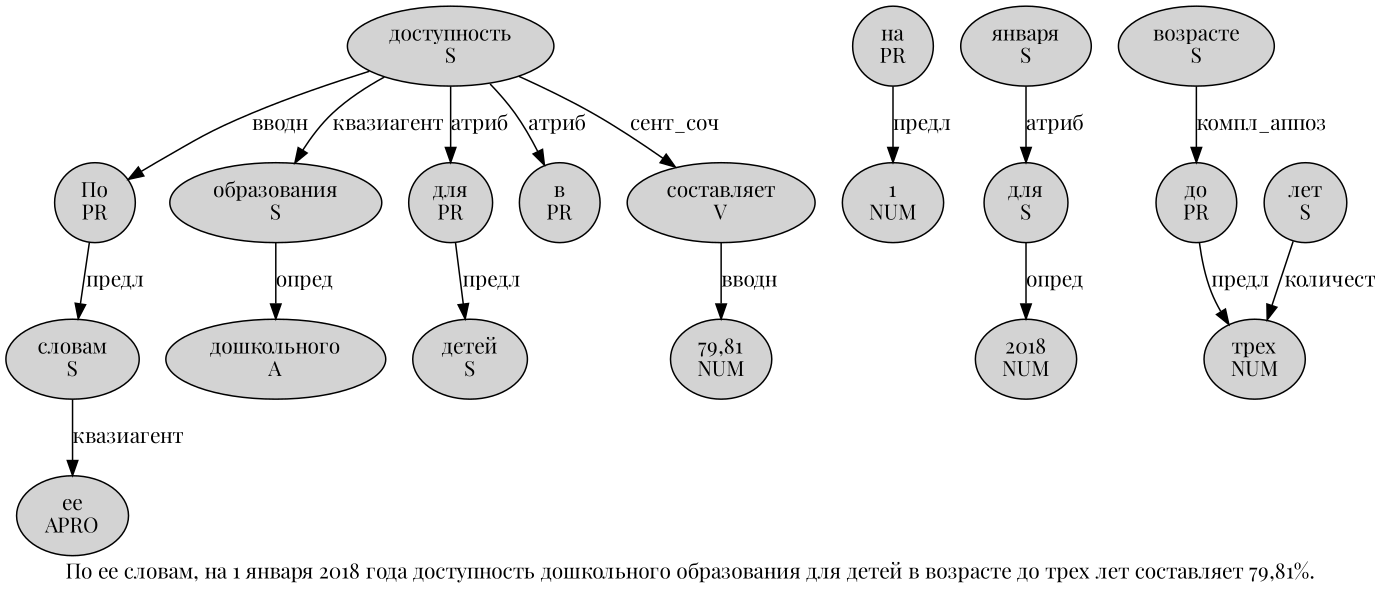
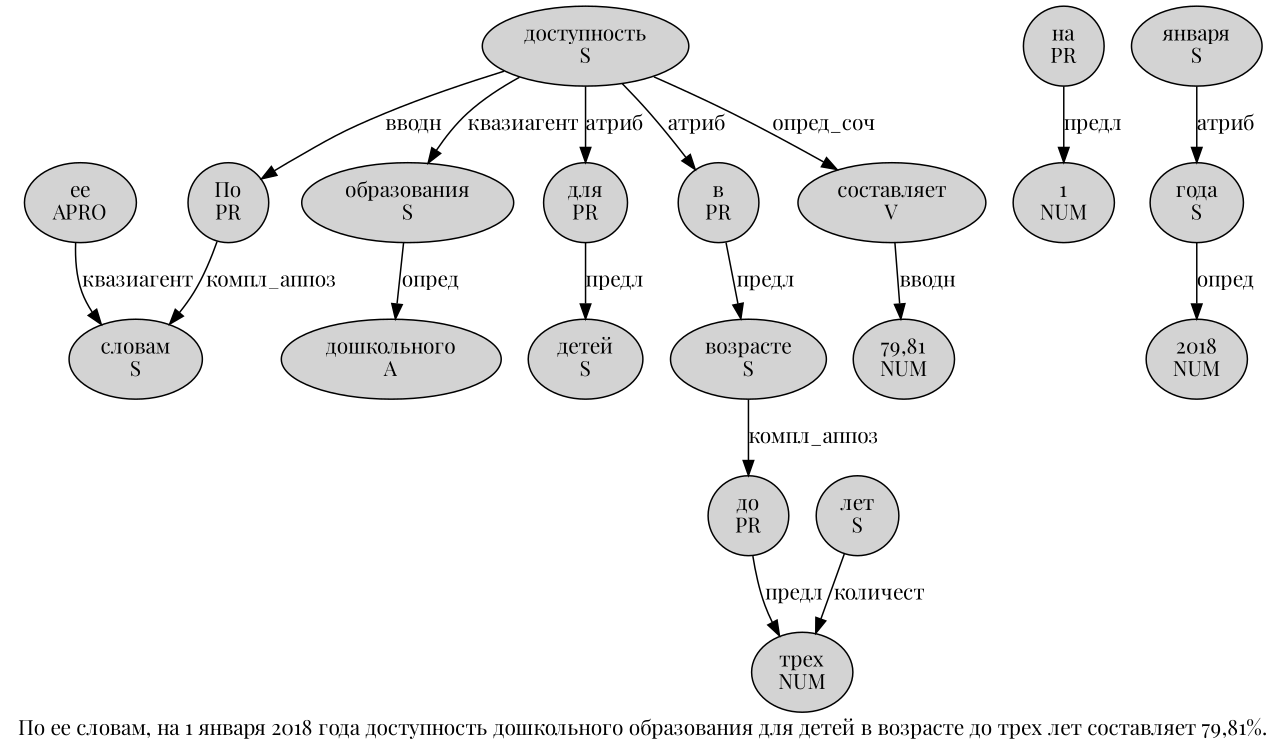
edge "доступность S" -> "составляет V": label "сент_соч" -> "опред_соч"
node "для S": label "для S" -> "года S"
edge "в PR" -> "возрасте S": added, label "предл"
edge "По PR" -> "словам S": label "предл" -> "компл_аппоз"
edge "словам S" -> "ее APRO": reversed
